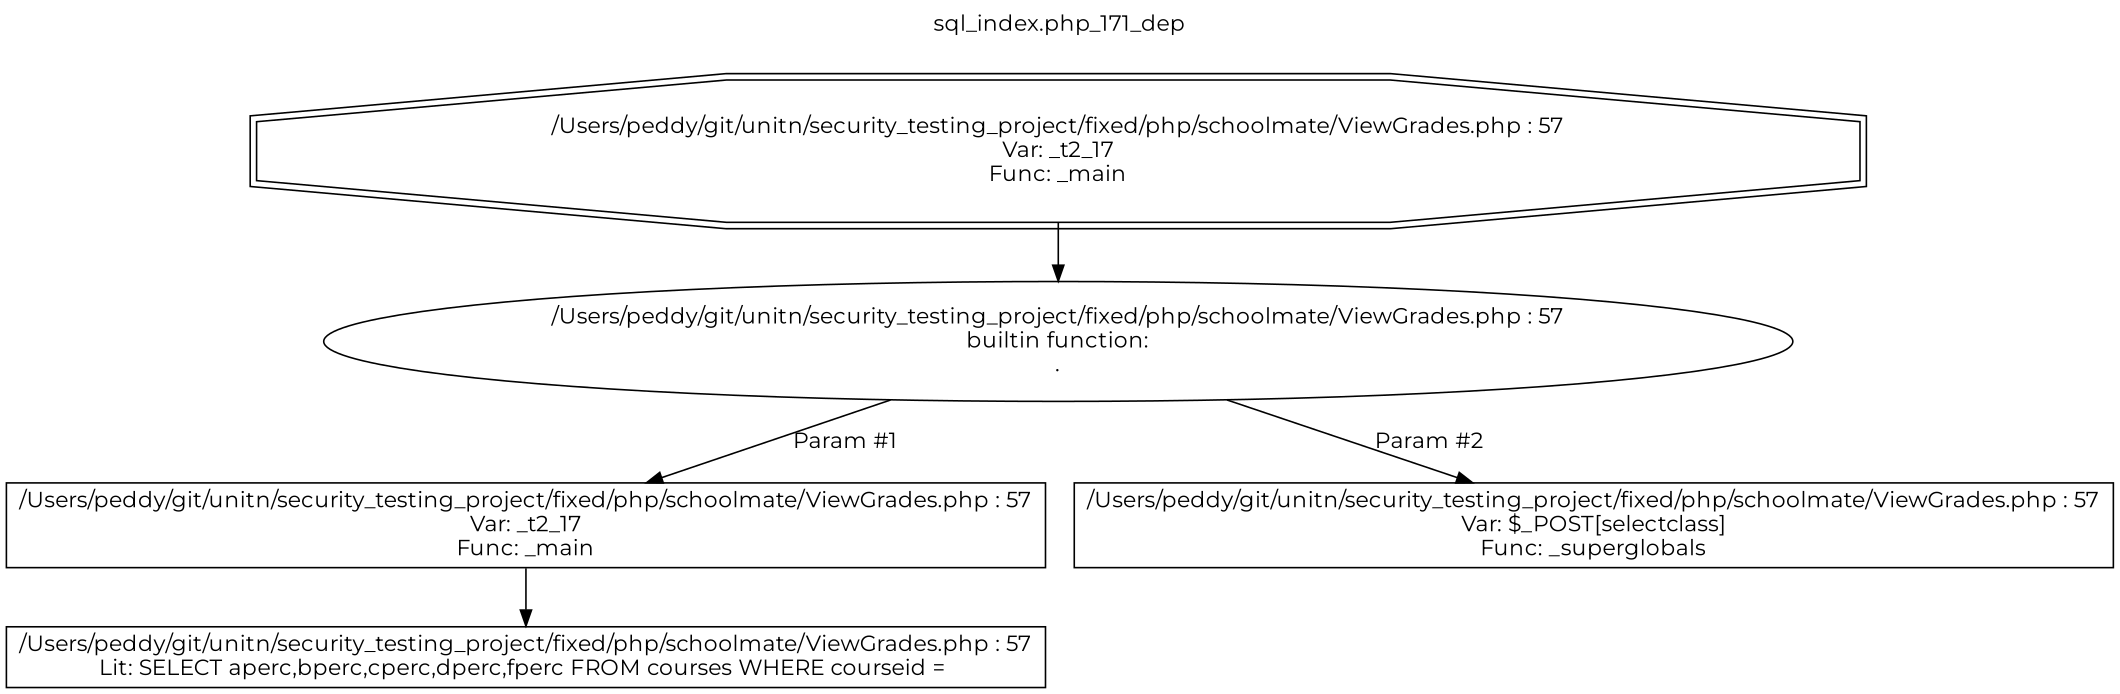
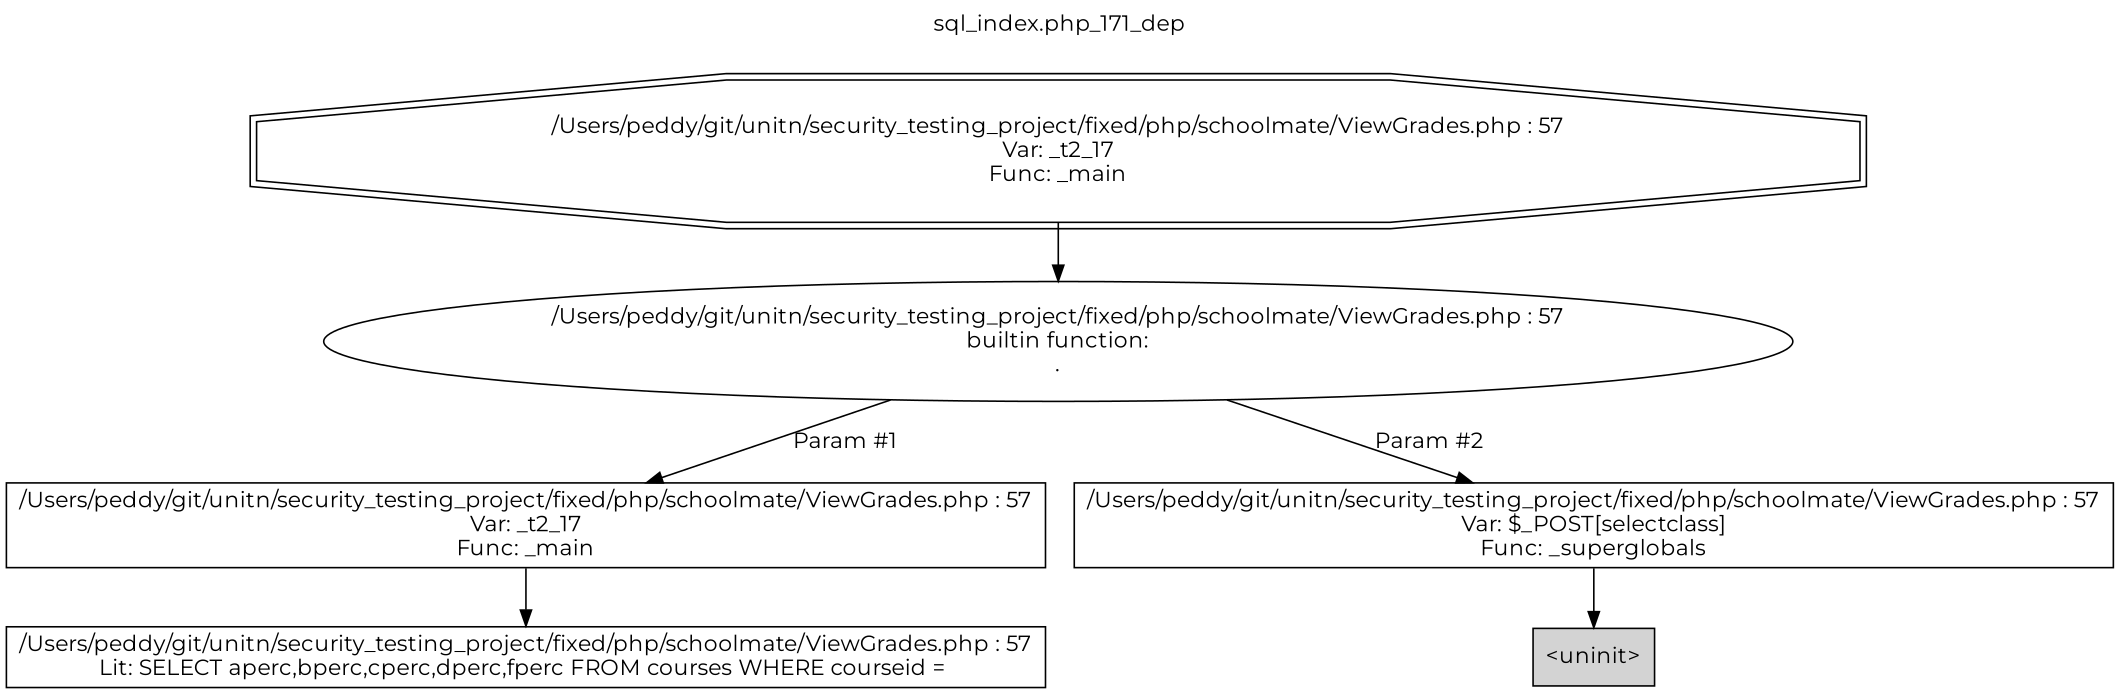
node "<uninit>": added
